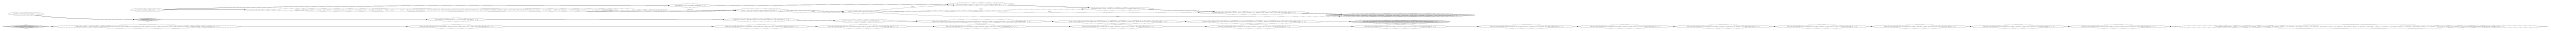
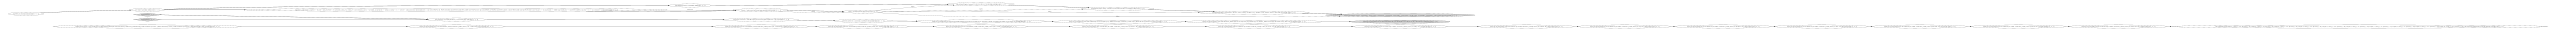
node "setupDatabase['0', '1', '0']": added
edge "TupleStream stream@@@23@@@['0', '0', '1']" -> "setupDatabase['1', '0', '0']": now "TupleStream stream@@@23@@@['0', '0', '1']" -> "List<Tuple> tuples@@@24@@@['0', '0', '1']"
node "testJDBCSolrInnerJoinExpression['0', '0', '1']": removed
